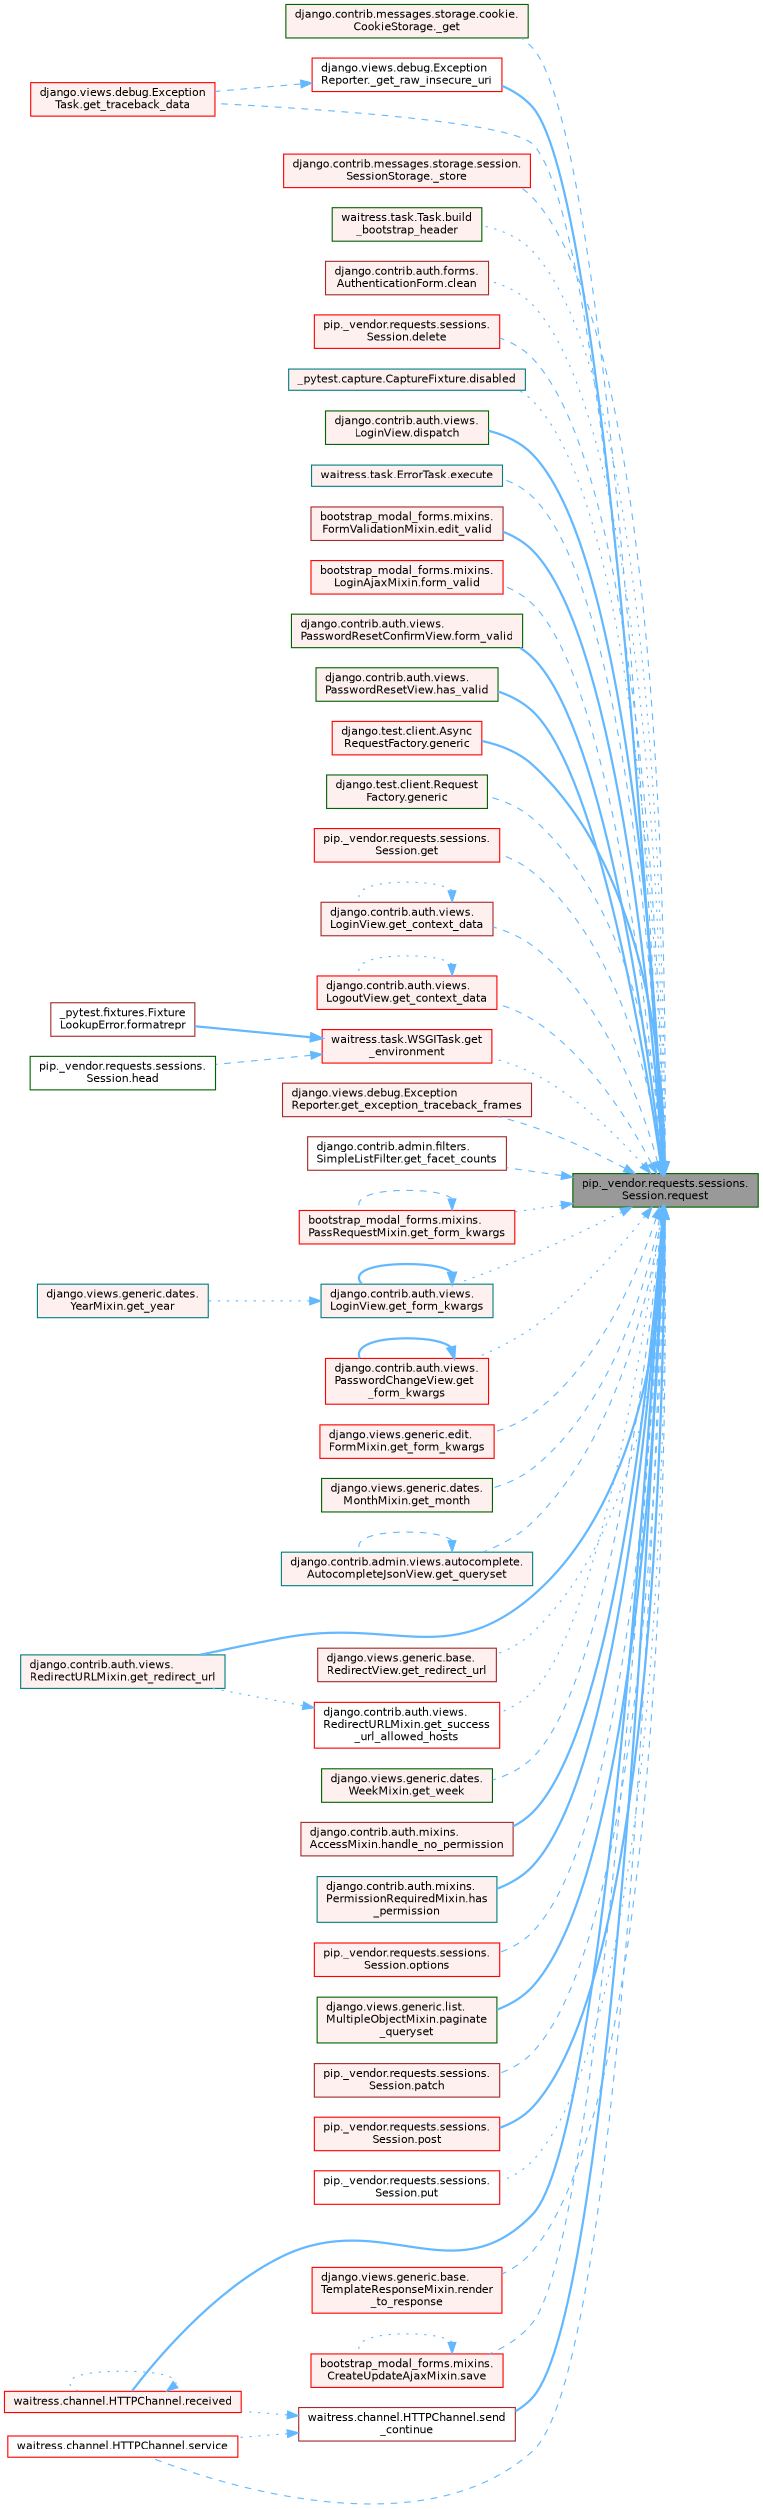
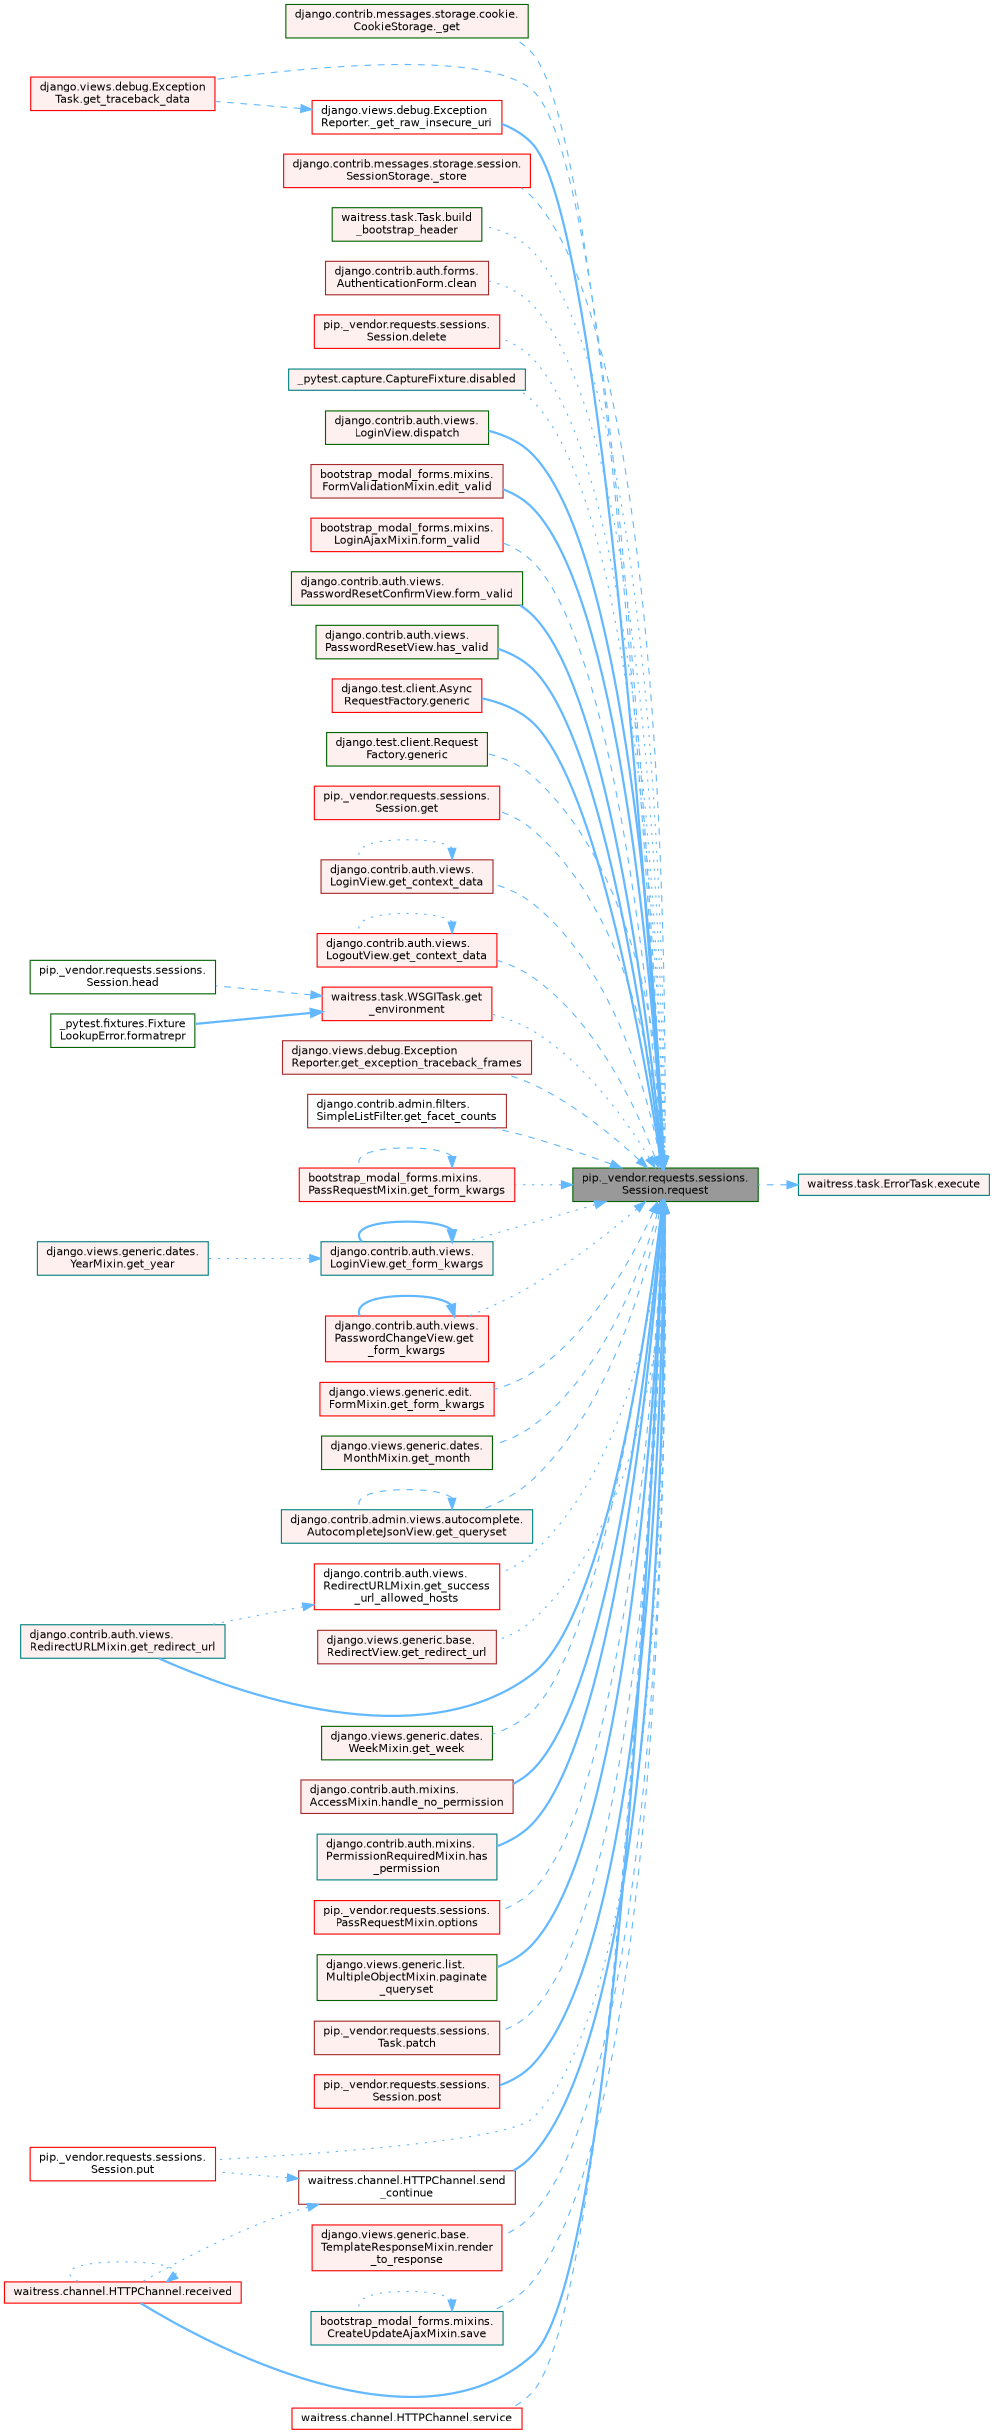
edge "pip._vendor.requests.sessions. Session.delete" -> "pip._vendor.requests.sessions. Session.request": style dashed -> dotted
edge "waitress.task.ErrorTask.execute" -> "pip._vendor.requests.sessions. Session.request": reversed
node "_pytest.fixtures.Fixture LookupError.formatrepr": color brown -> darkgreen
node "pip._vendor.requests.sessions. Session.options": label "pip._vendor.requests.sessions. Session.options" -> "pip._vendor.requests.sessions. PassRequestMixin.options"
node "pip._vendor.requests.sessions. Session.patch": label "pip._vendor.requests.sessions. Session.patch" -> "pip._vendor.requests.sessions. Task.patch"
node "bootstrap_modal_forms.mixins. CreateUpdateAjaxMixin.save": color red -> teal
edge "waitress.channel.HTTPChannel.service" -> "waitress.channel.HTTPChannel.send _continue": now "pip._vendor.requests.sessions. Session.put" -> "waitress.channel.HTTPChannel.send _continue"
